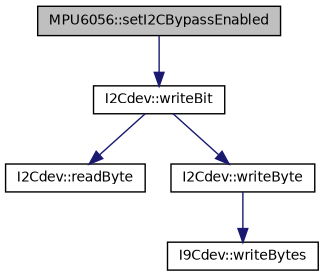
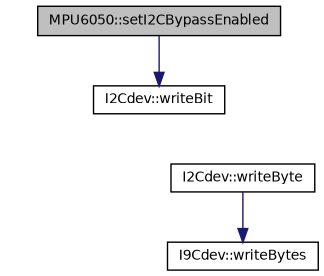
node "MPU6056::setI2CBypassEnabled": label "MPU6056::setI2CBypassEnabled" -> "MPU6050::setI2CBypassEnabled"
edge "I2Cdev::writeBit" -> "I2Cdev::writeByte": removed
node "I2Cdev::readByte": removed
